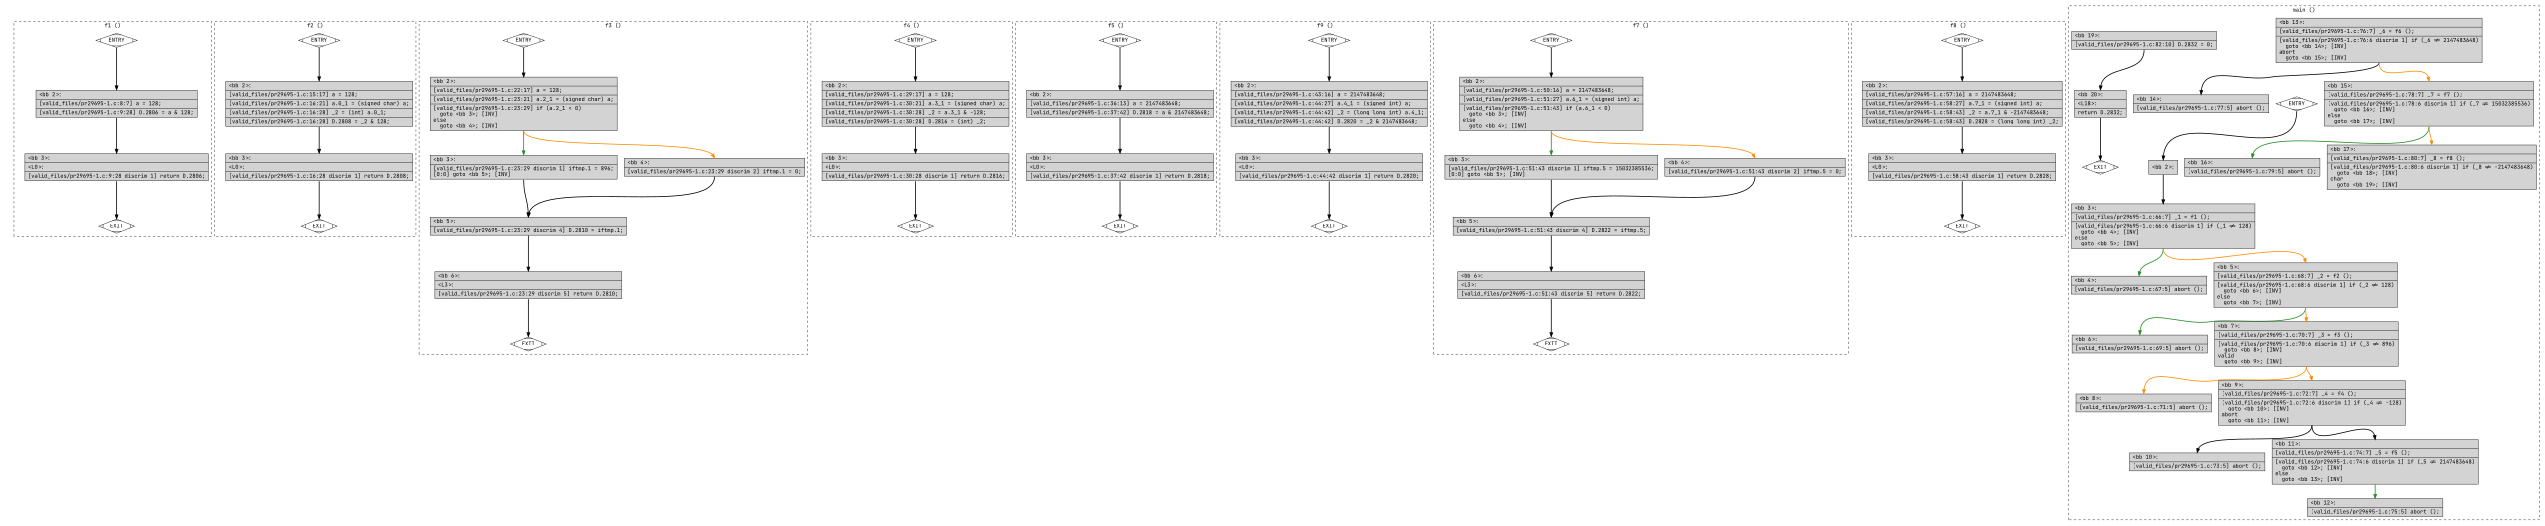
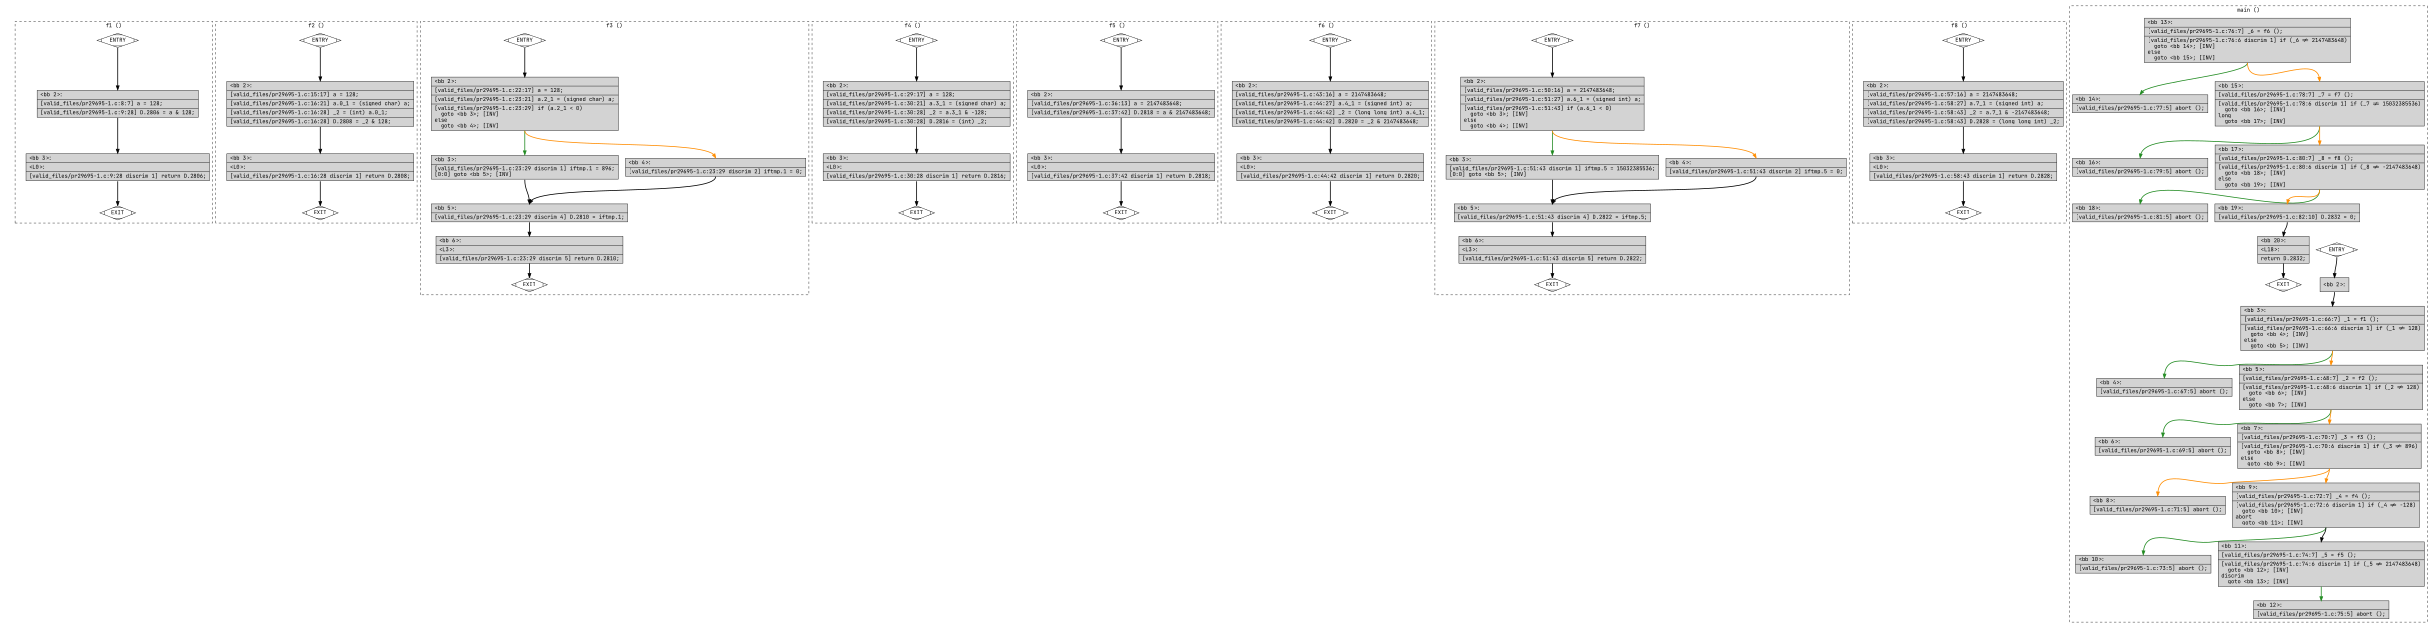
cluster "f9 ()": label "f9 ()" -> "f6 ()"
node "<bb 13>:": text "abort" -> "else"
edge "<bb 13>:" -> "<bb 14>:": color black -> forestgreen
node "<bb 15>:": text "else" -> "long"
node "<bb 17>:": text "char" -> "else"
edge "<bb 17>:" -> "<bb 19>:": added
node "<bb 18>:": added
node "<bb 7>:": text "valid" -> "else"
edge "<bb 9>:" -> "<bb 10>:": color black -> forestgreen
node "<bb 11>:": text "else" -> "discrim"
